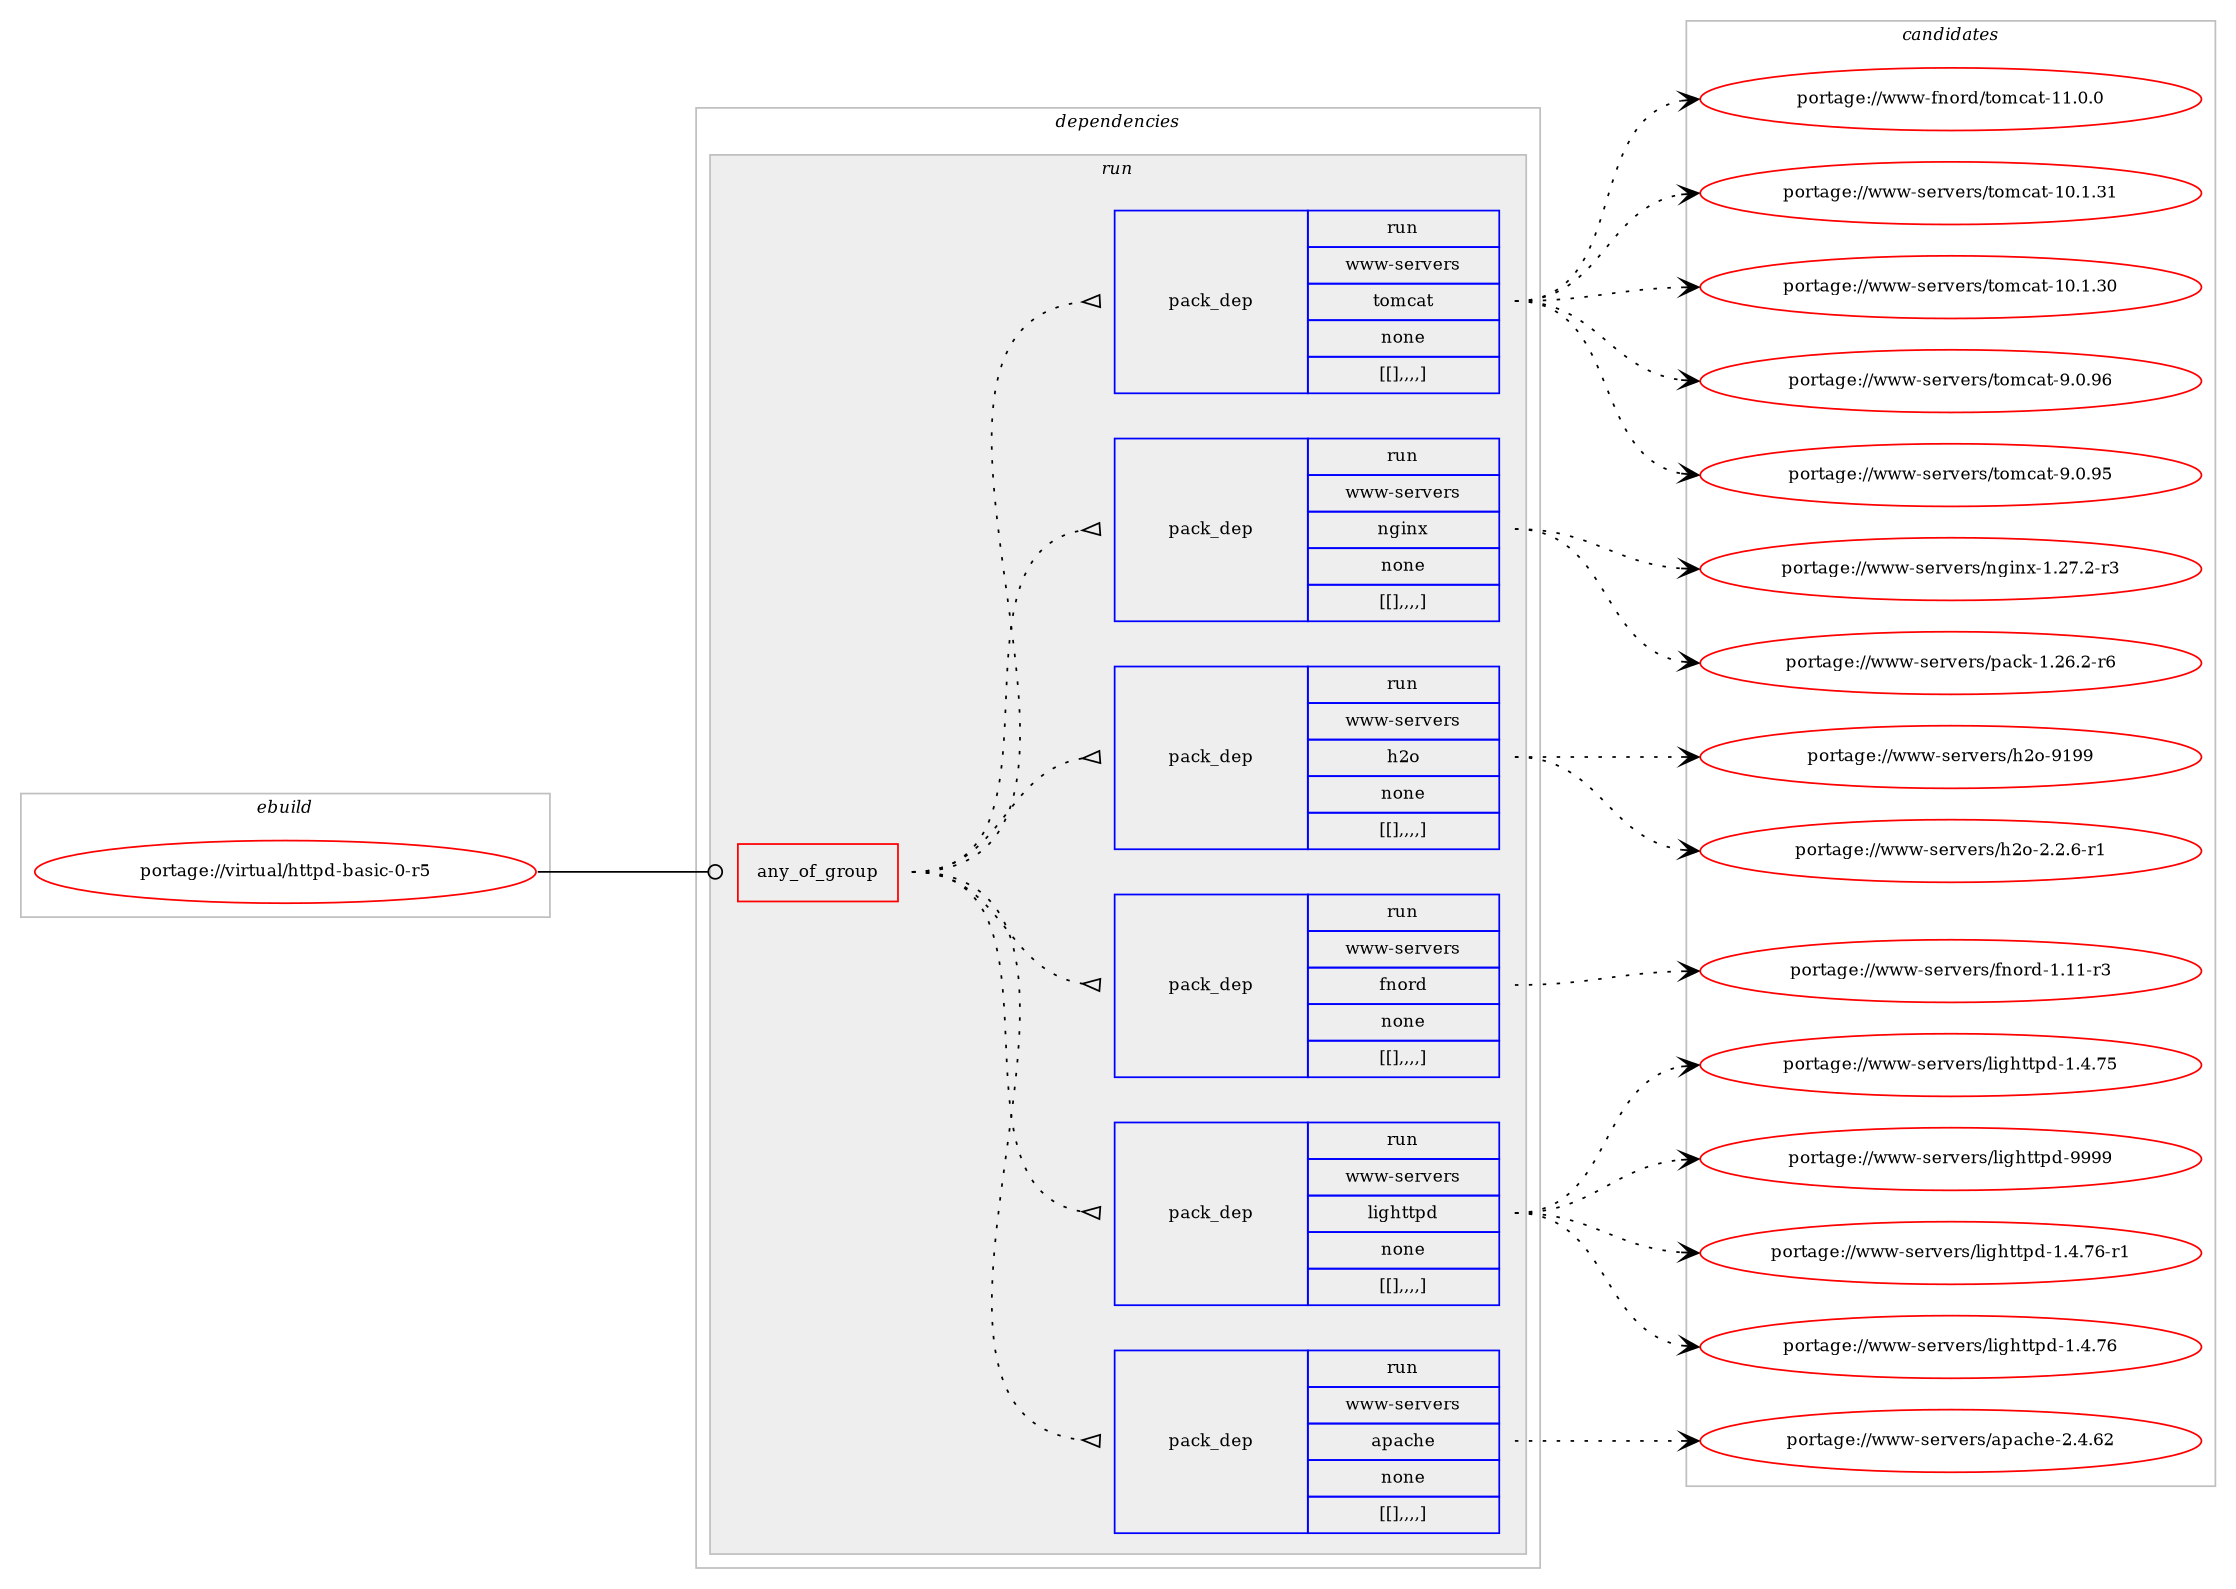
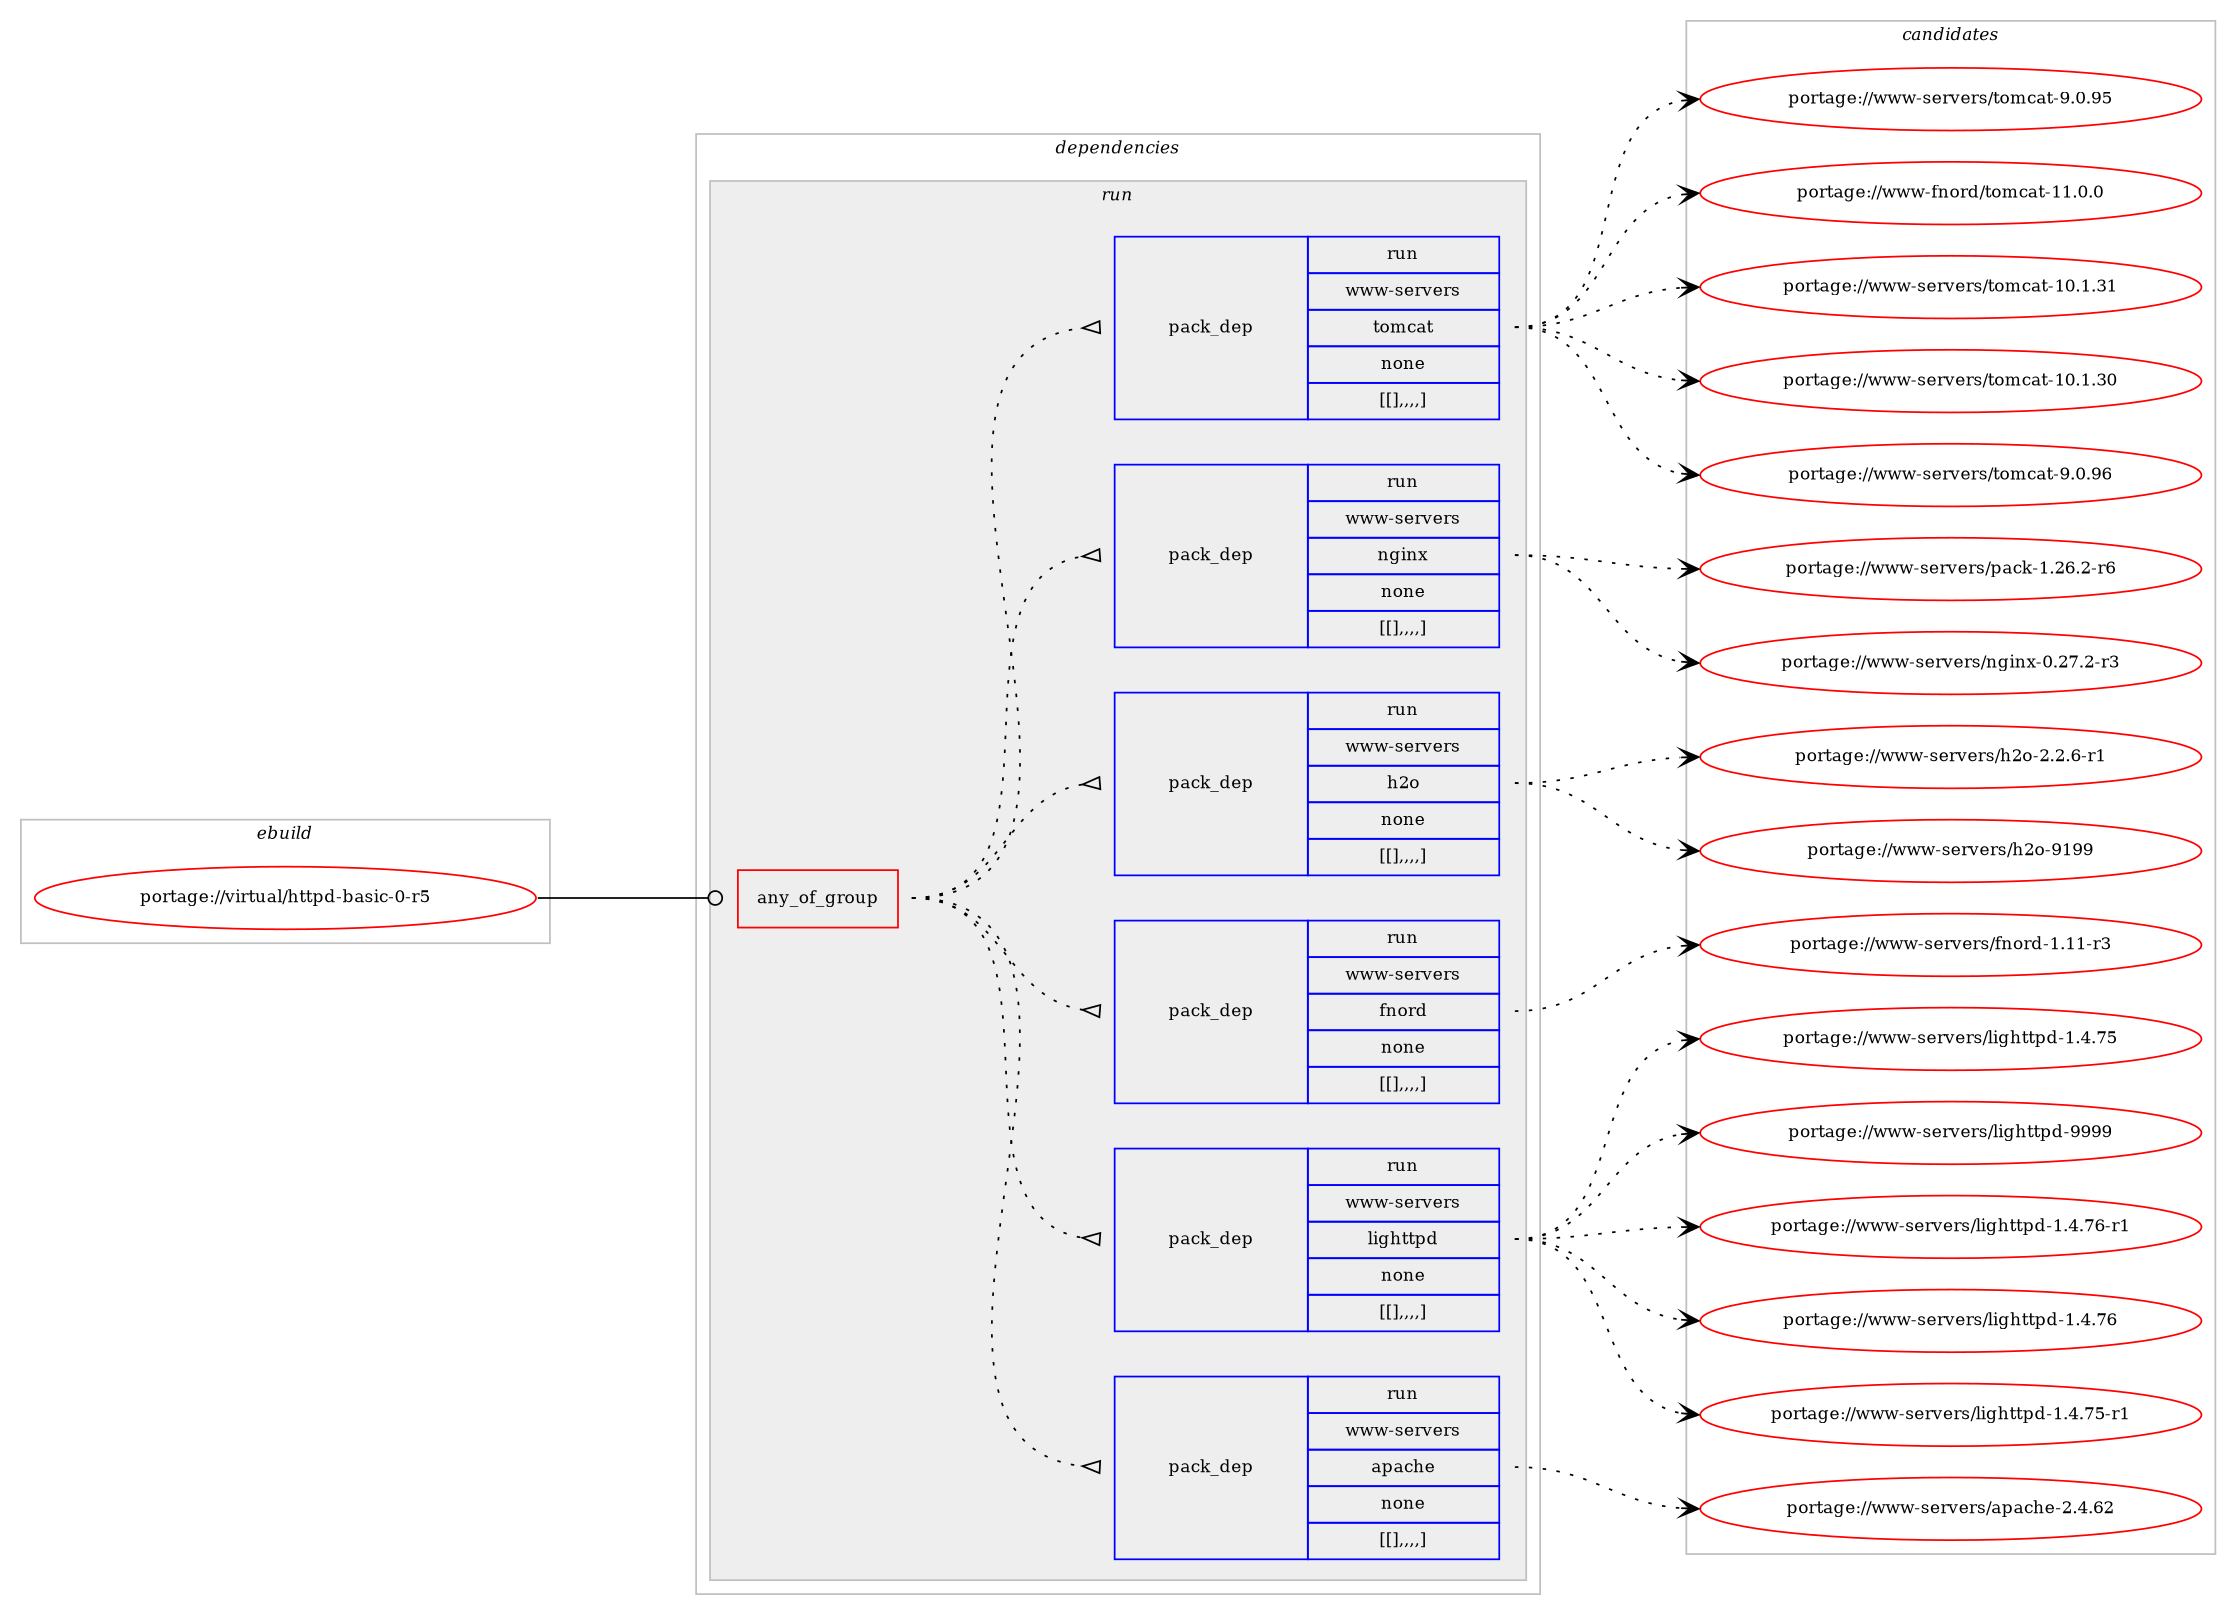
node "portage://www-servers/nginx-1.27.2-r3": label "portage://www-servers/nginx-1.27.2-r3" -> "portage://www-servers/nginx-0.27.2-r3"
node "portage://www-servers/lighttpd-1.4.75-r1": added
